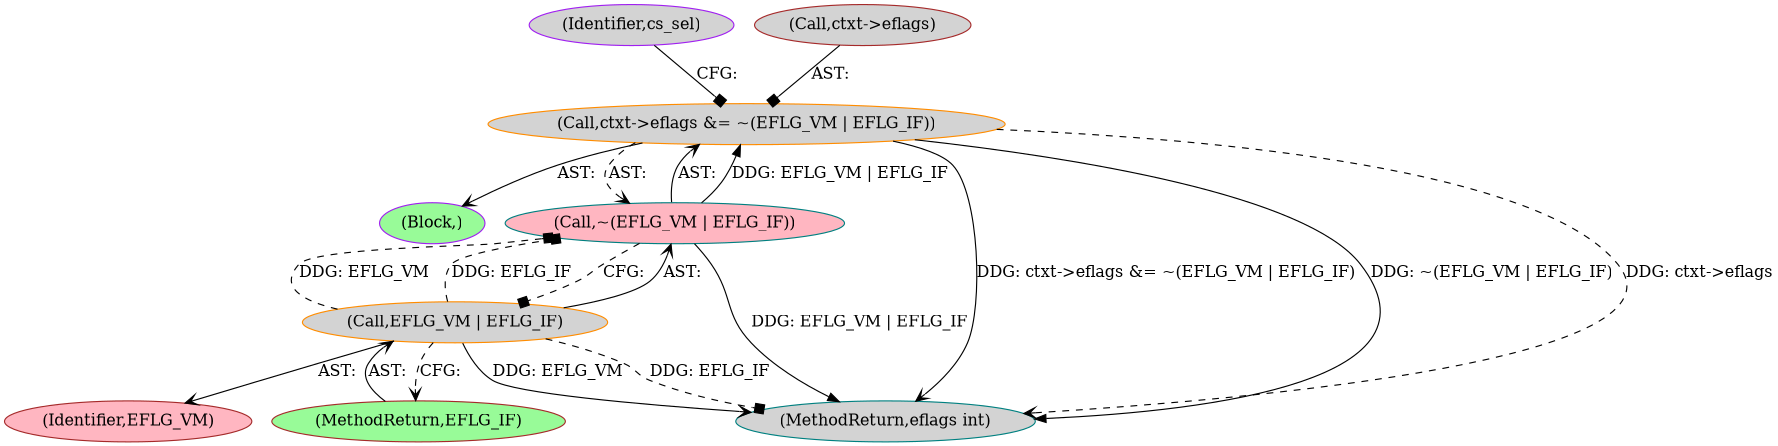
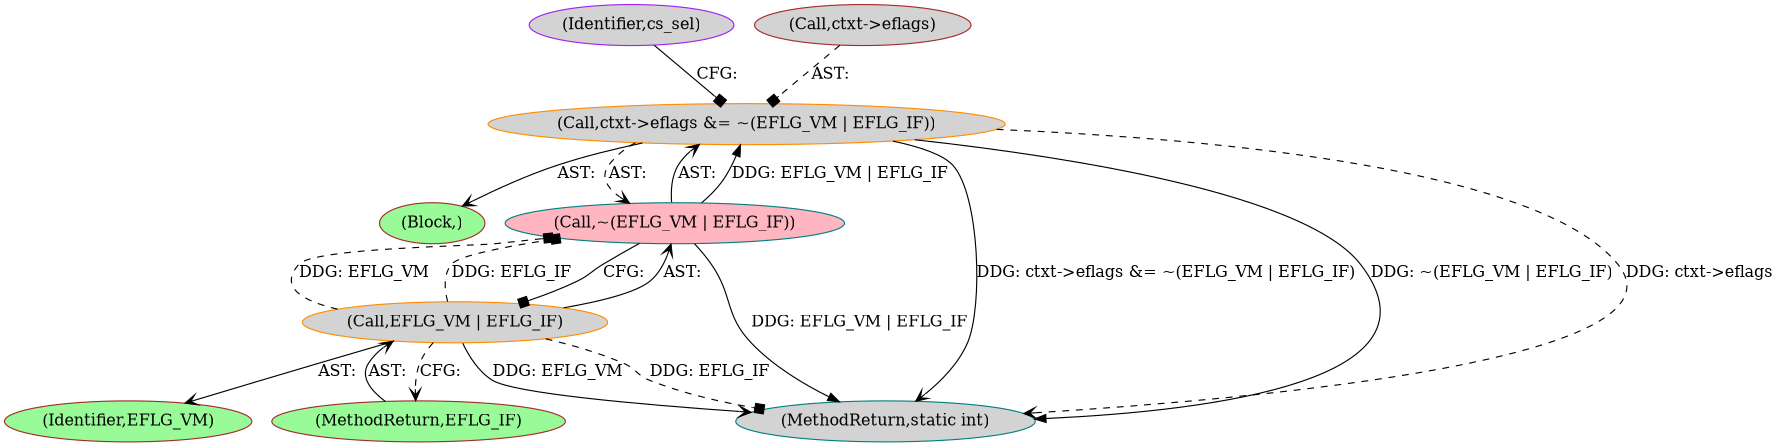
edge "(Call,ctxt->eflags)" -> "(Call,ctxt->eflags &= ~(EFLG_VM | EFLG_IF))": style solid -> dashed
node "(Block,)": color purple -> brown
edge "(Call,~(EFLG_VM | EFLG_IF))" -> "(Call,EFLG_VM | EFLG_IF)": style dashed -> solid
node "(Identifier,EFLG_VM)": fillcolor lightpink -> palegreen
node "(MethodReturn,eflags int)": label "(MethodReturn,eflags int)" -> "(MethodReturn,static int)"
